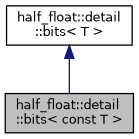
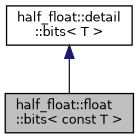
node "half_float::detail ::bits< const T >": label "half_float::detail ::bits< const T >" -> "half_float::float ::bits< const T >"
